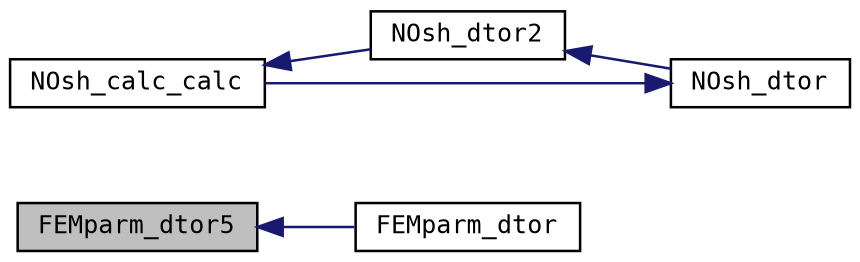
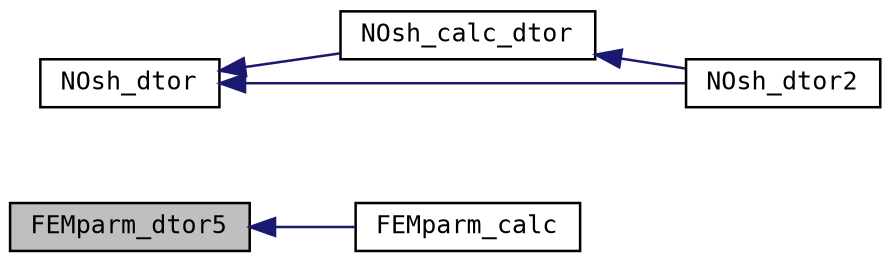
edge "NOsh_dtor" -> "NOsh_dtor2": reversed
node "NOsh_calc_calc": label "NOsh_calc_calc" -> "NOsh_calc_dtor"
node "FEMparm_dtor": label "FEMparm_dtor" -> "FEMparm_calc"
